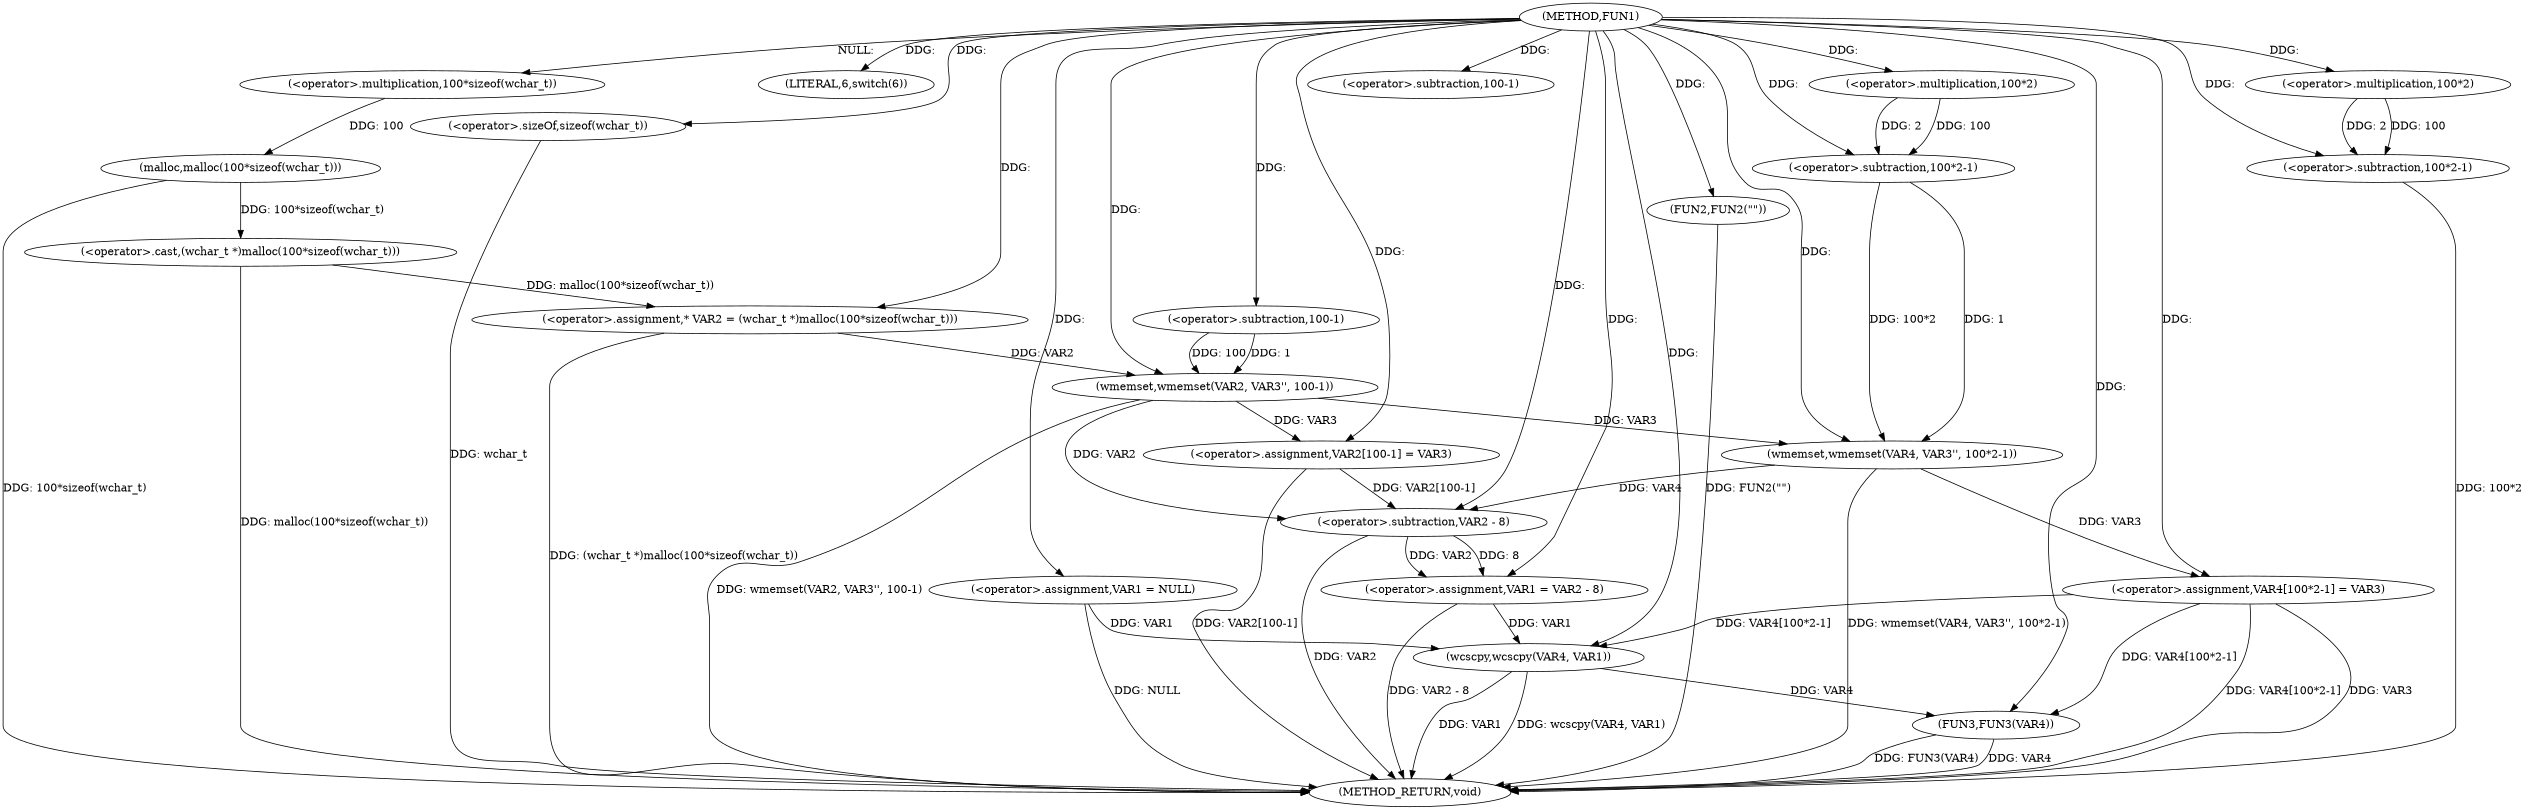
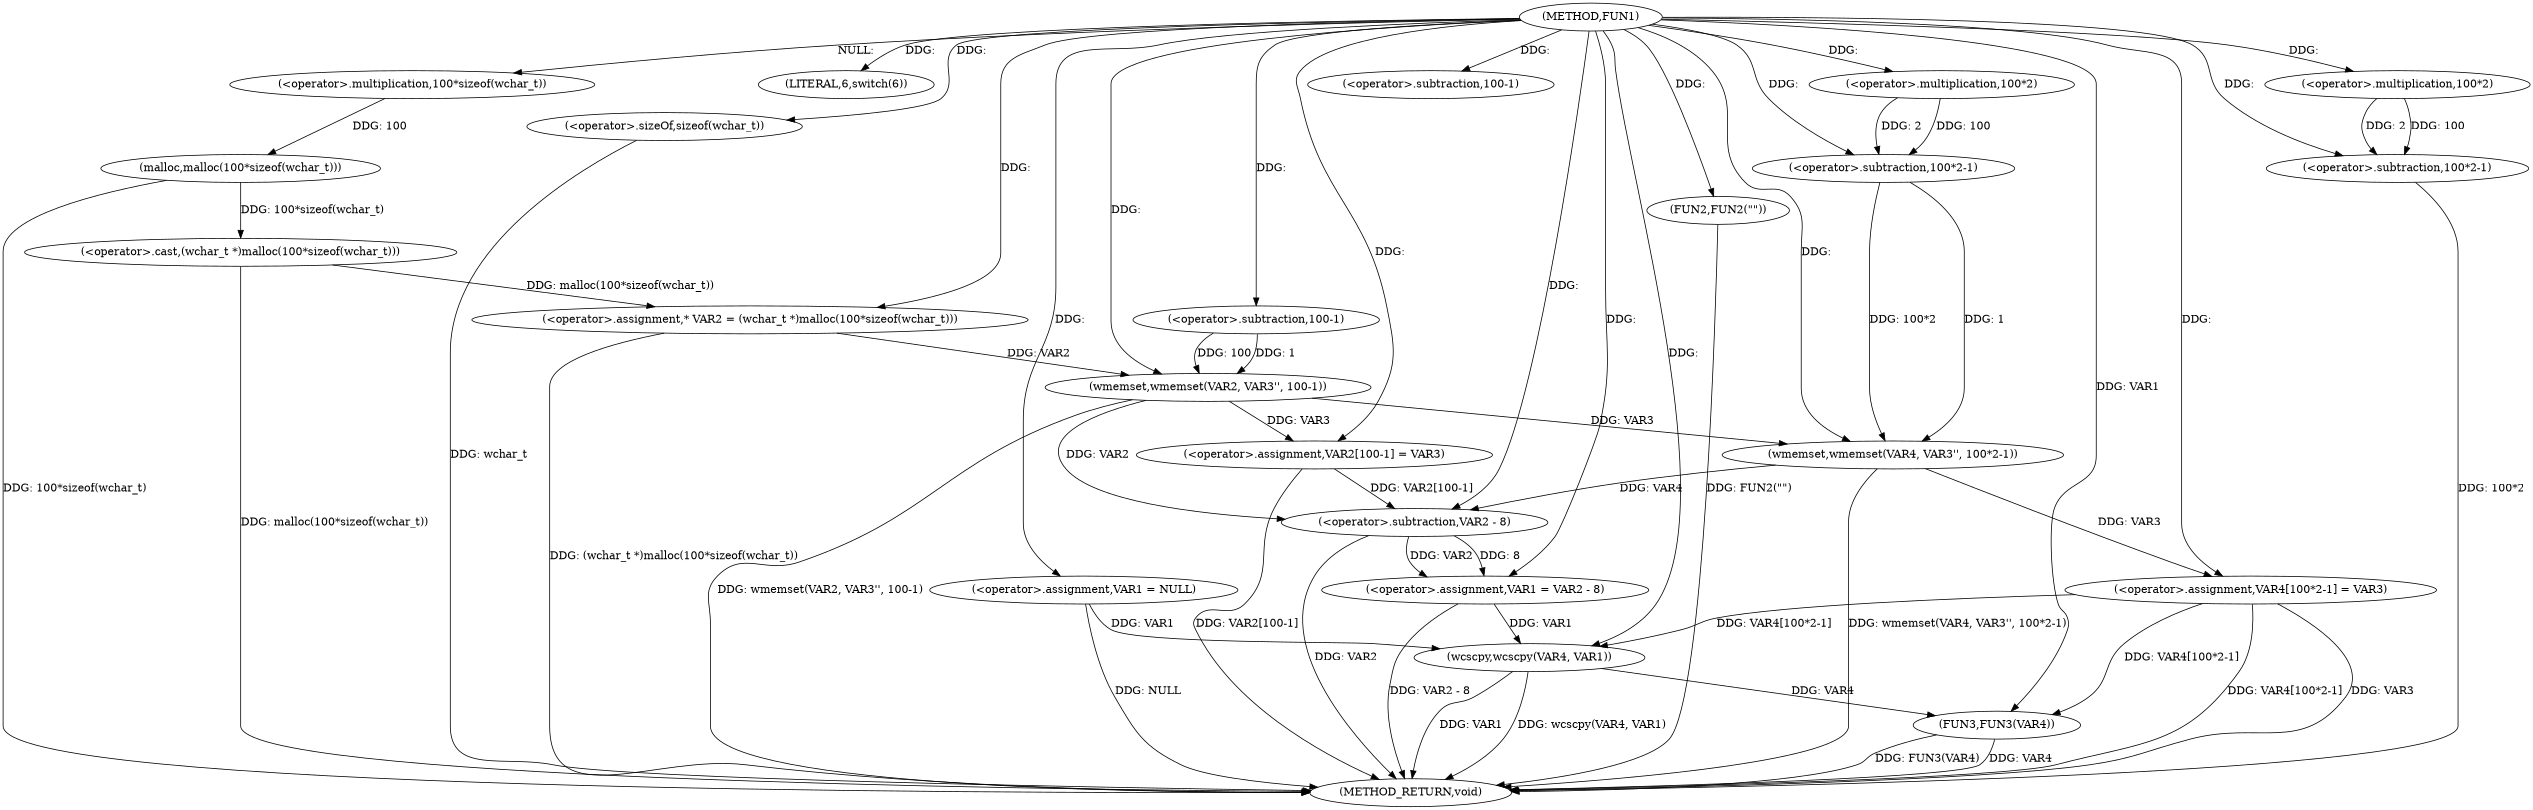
edge "(METHOD,FUN1)" -> "(FUN3,FUN3(VAR4))": label "DDG: " -> "DDG: VAR1"
